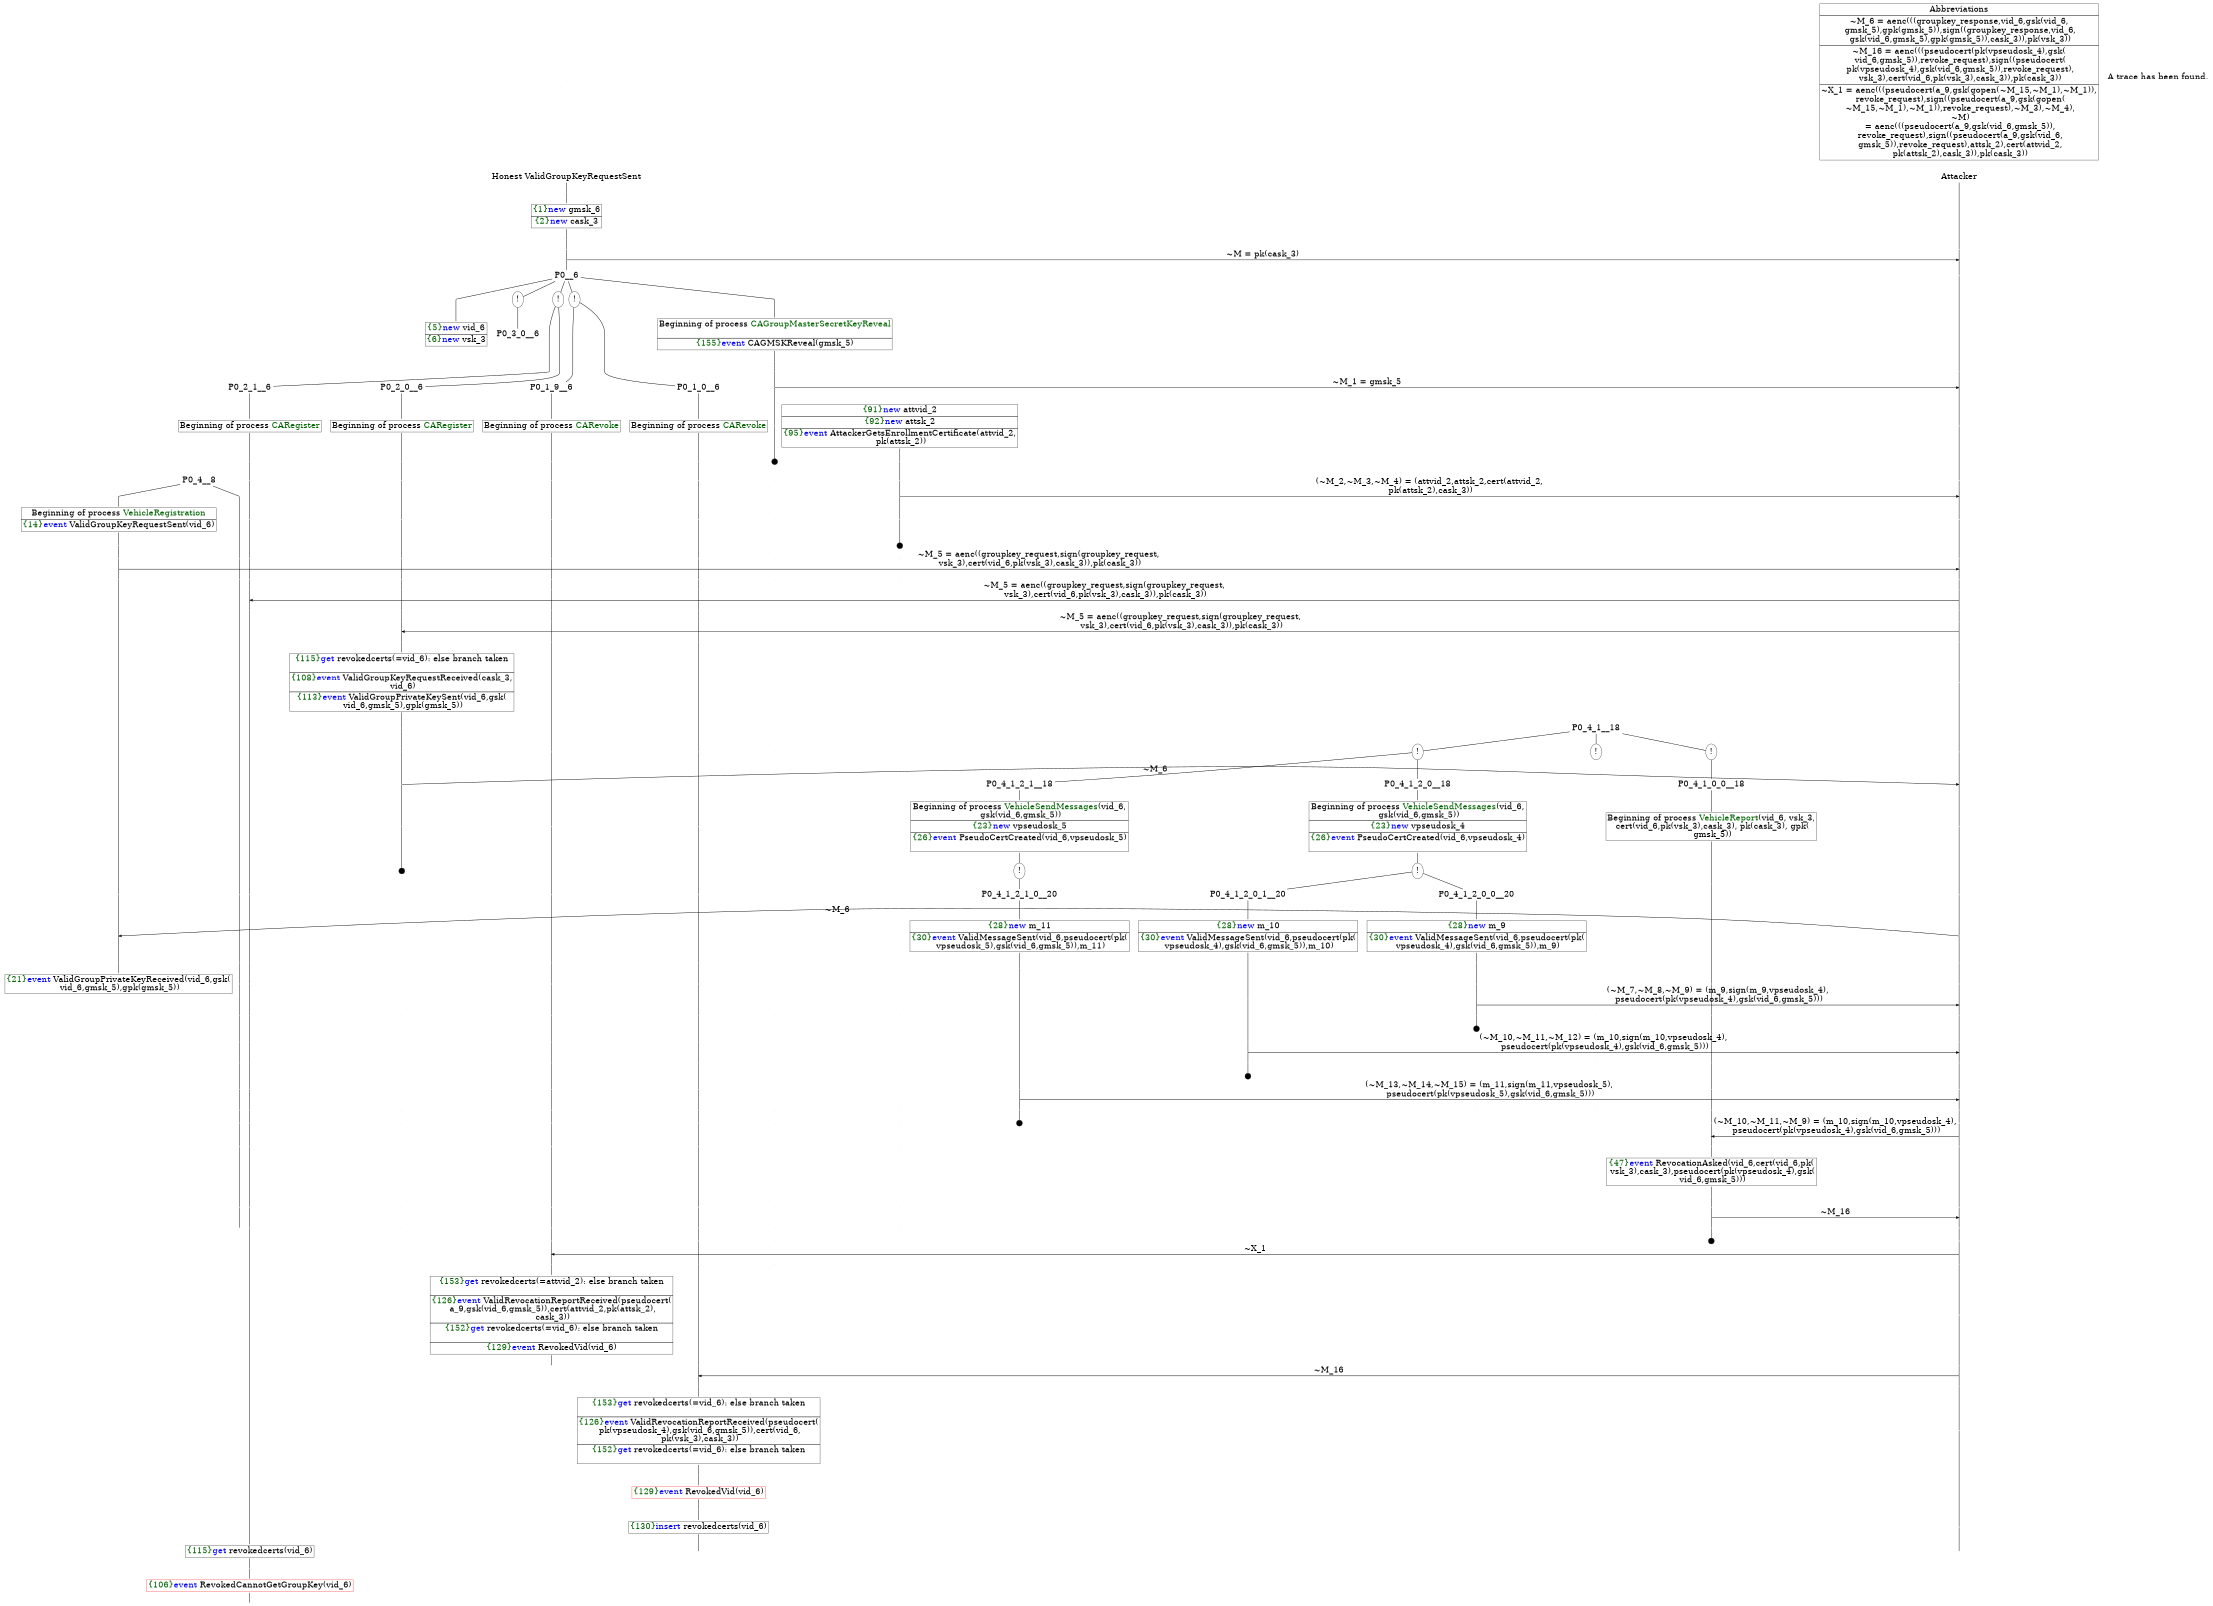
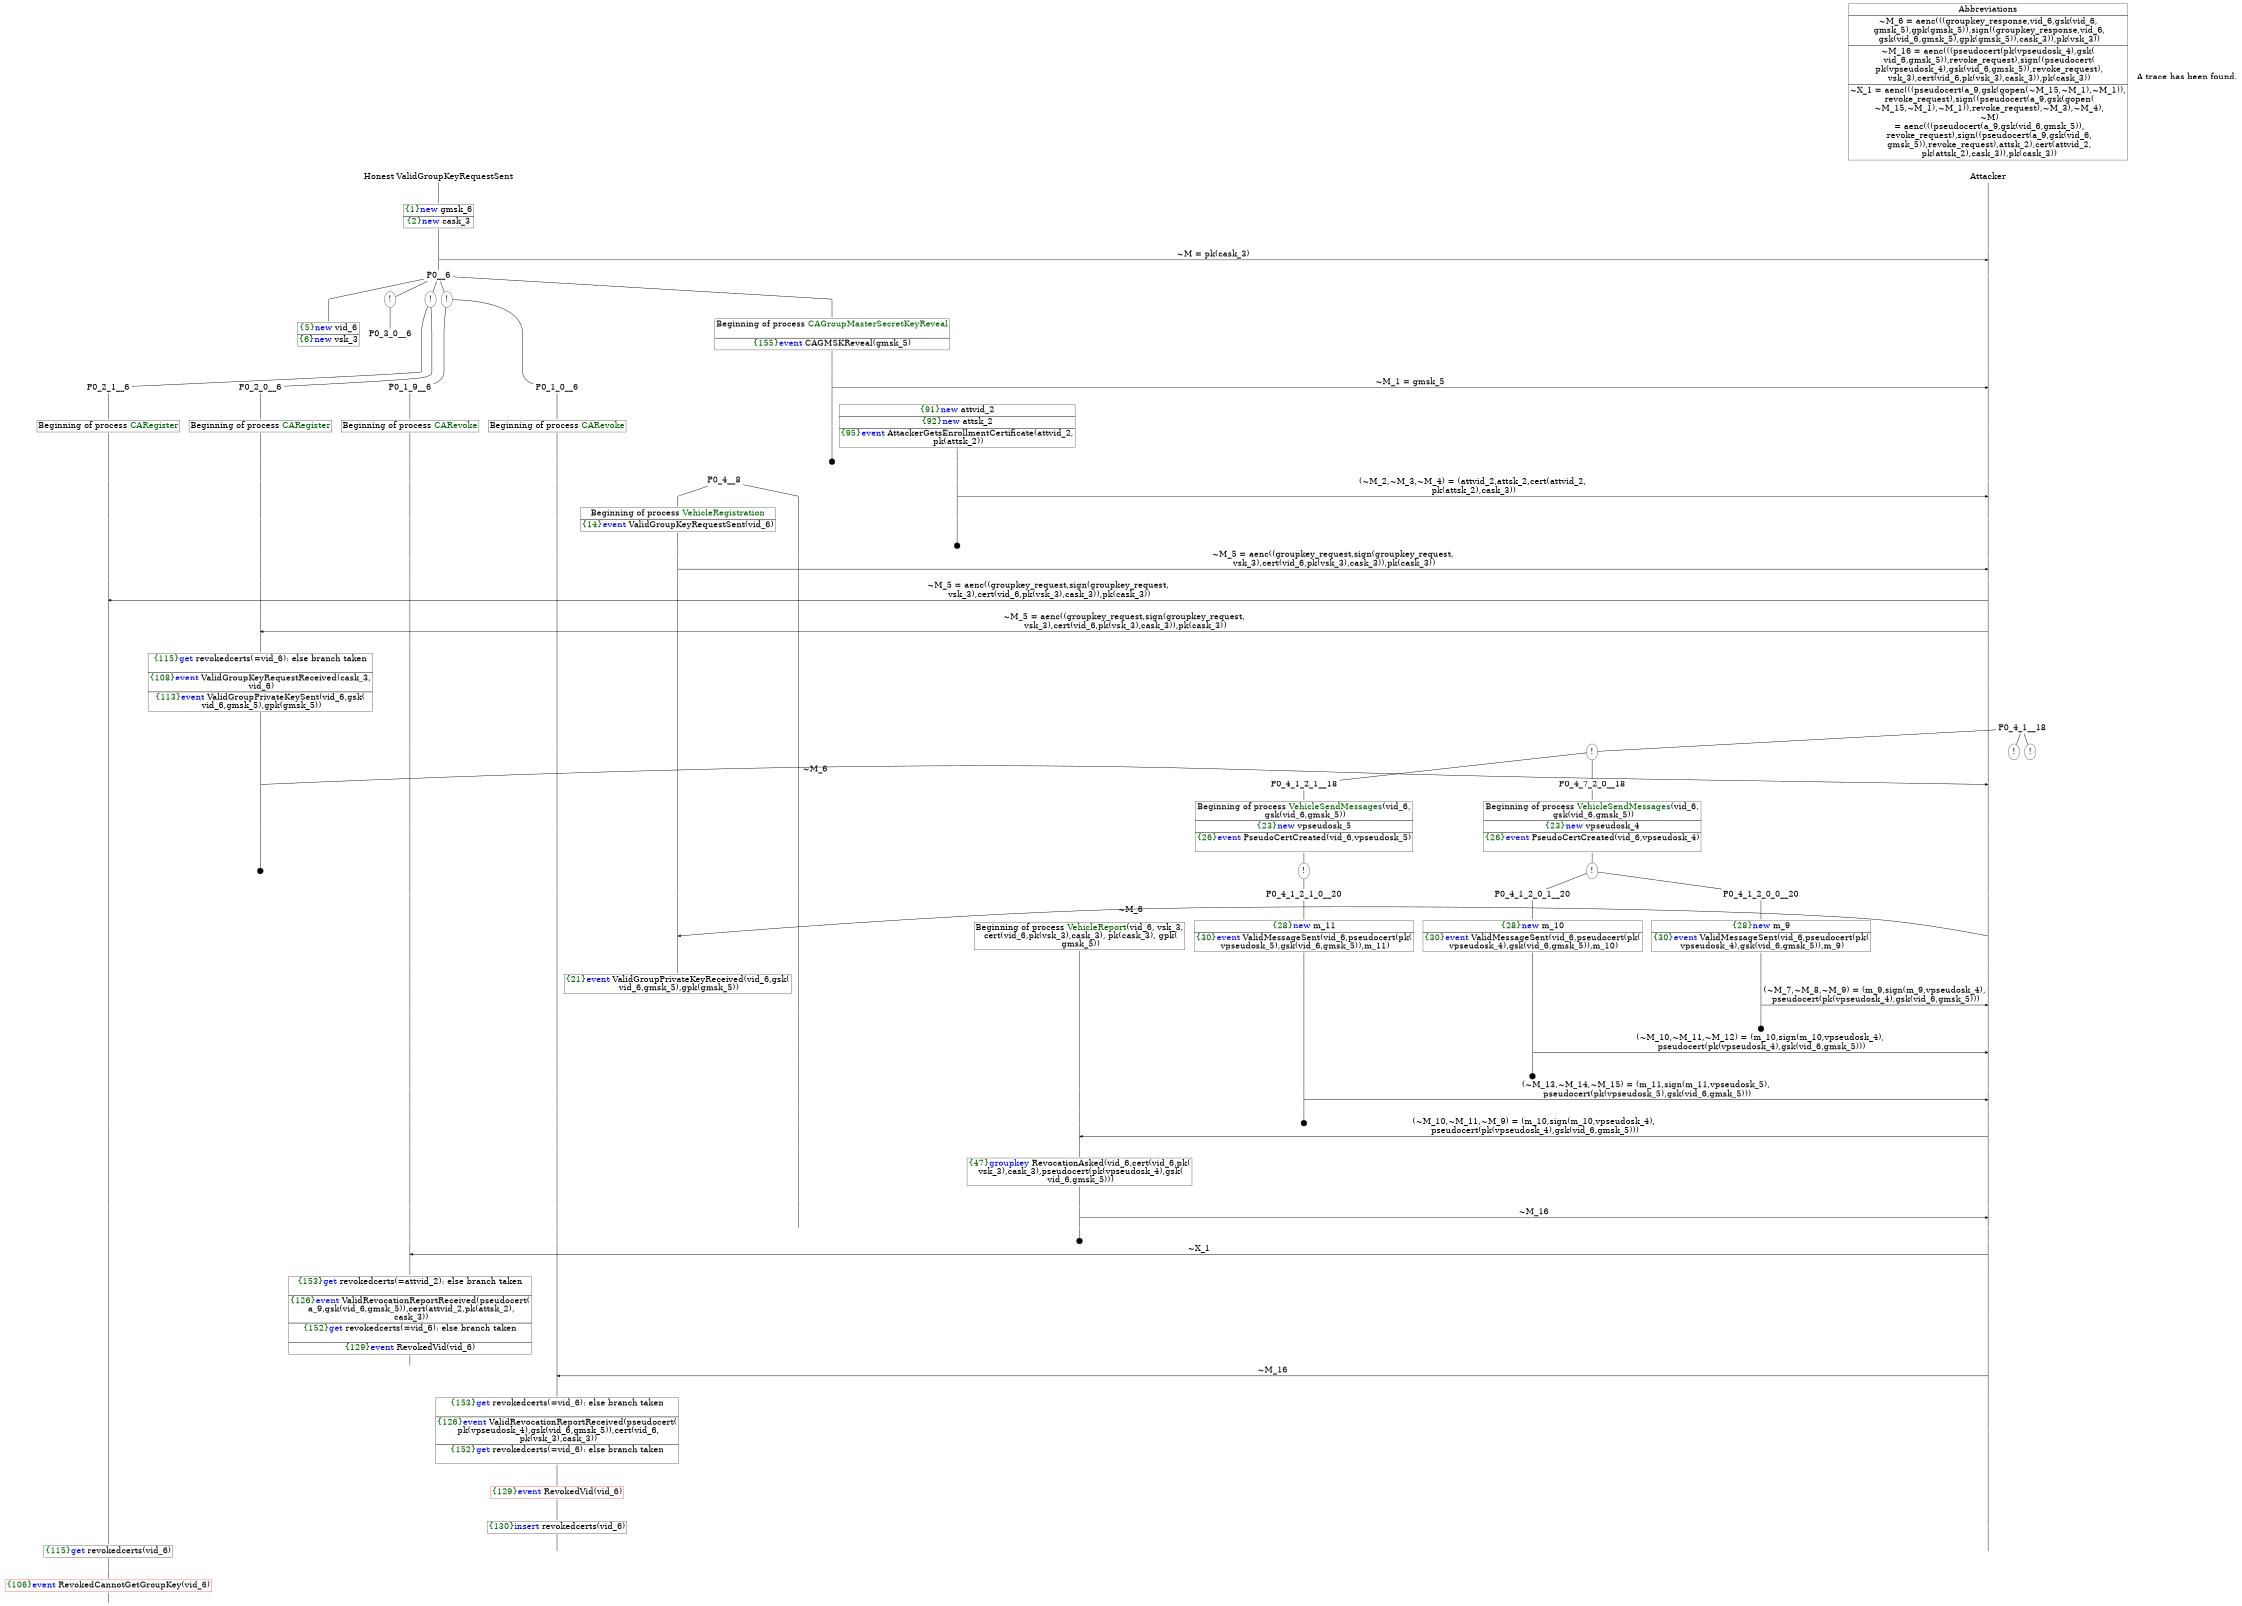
node "P0_4_1_2_0__18": label "P0_4_1_2_0__18" -> "P0_4_7_2_0__18"
node "P0_4_1_0_0__18": removed
node "{47}": text "event" -> "groupkey"
